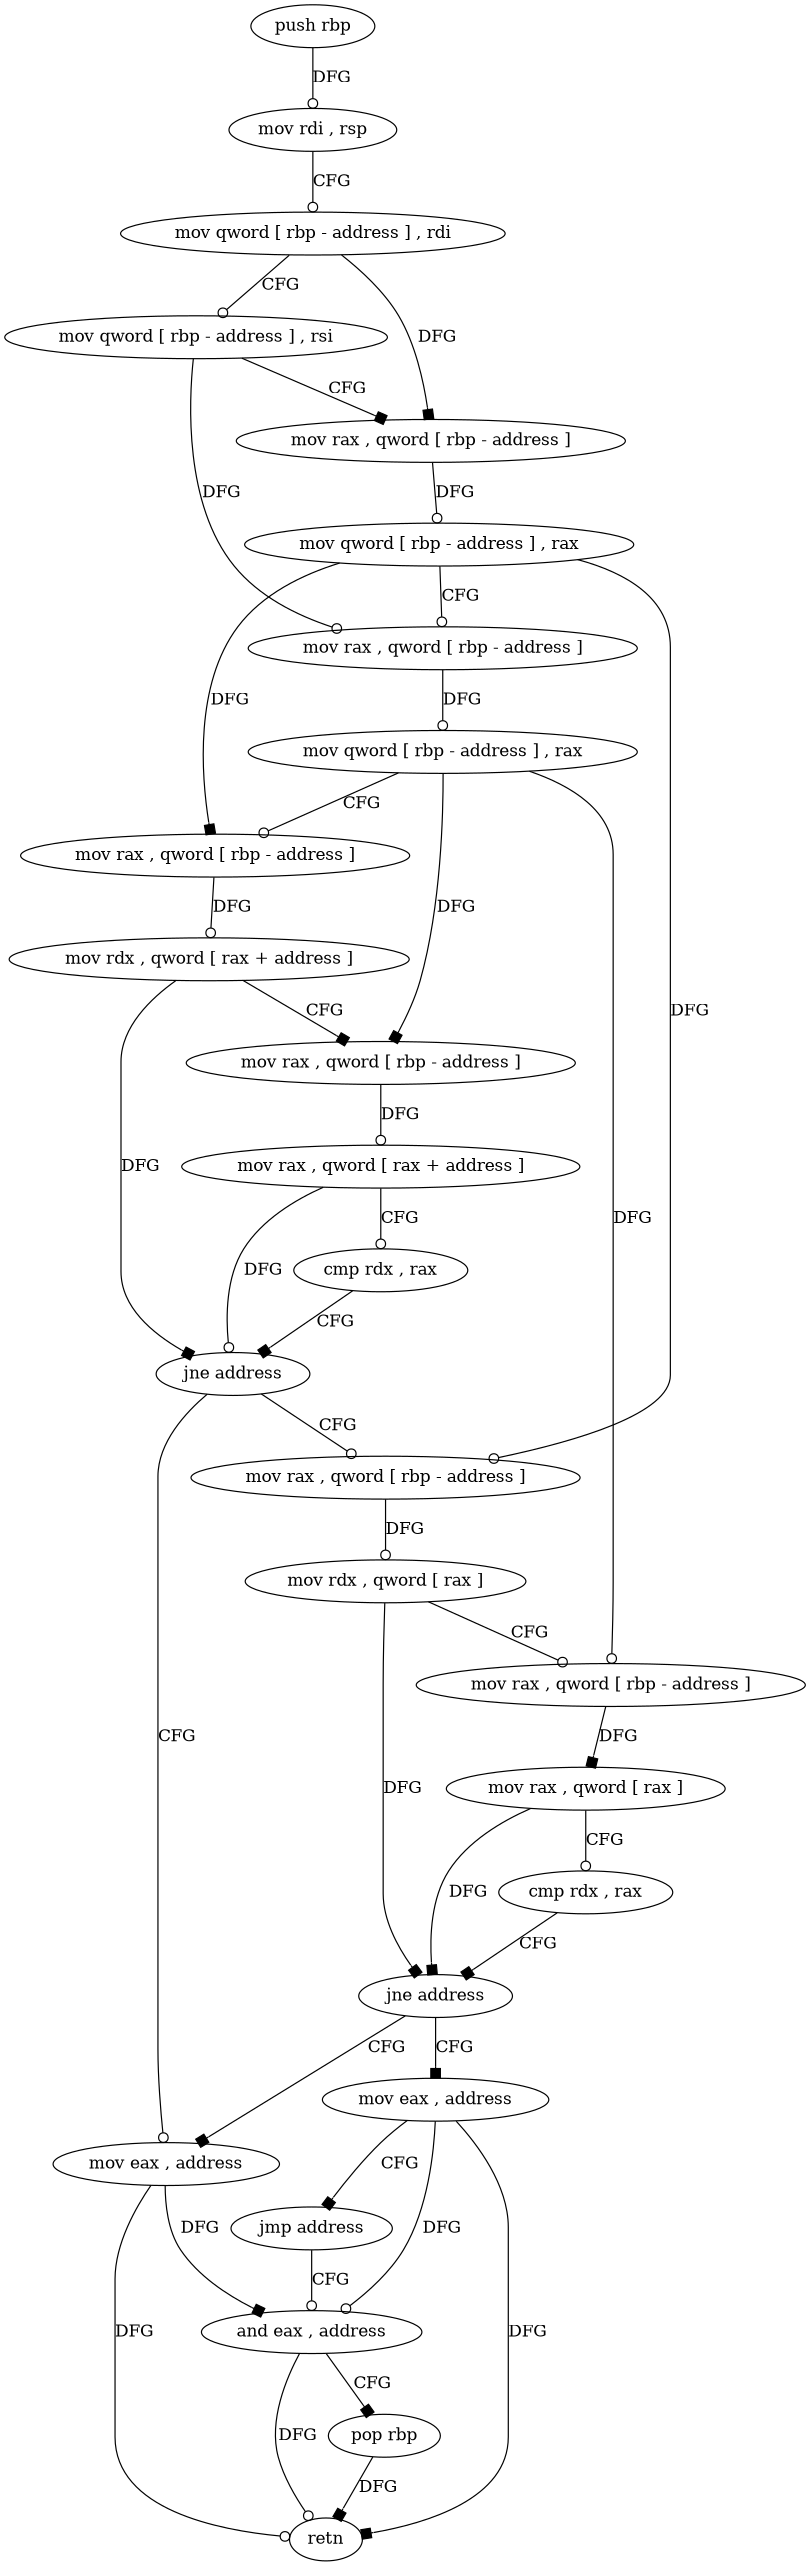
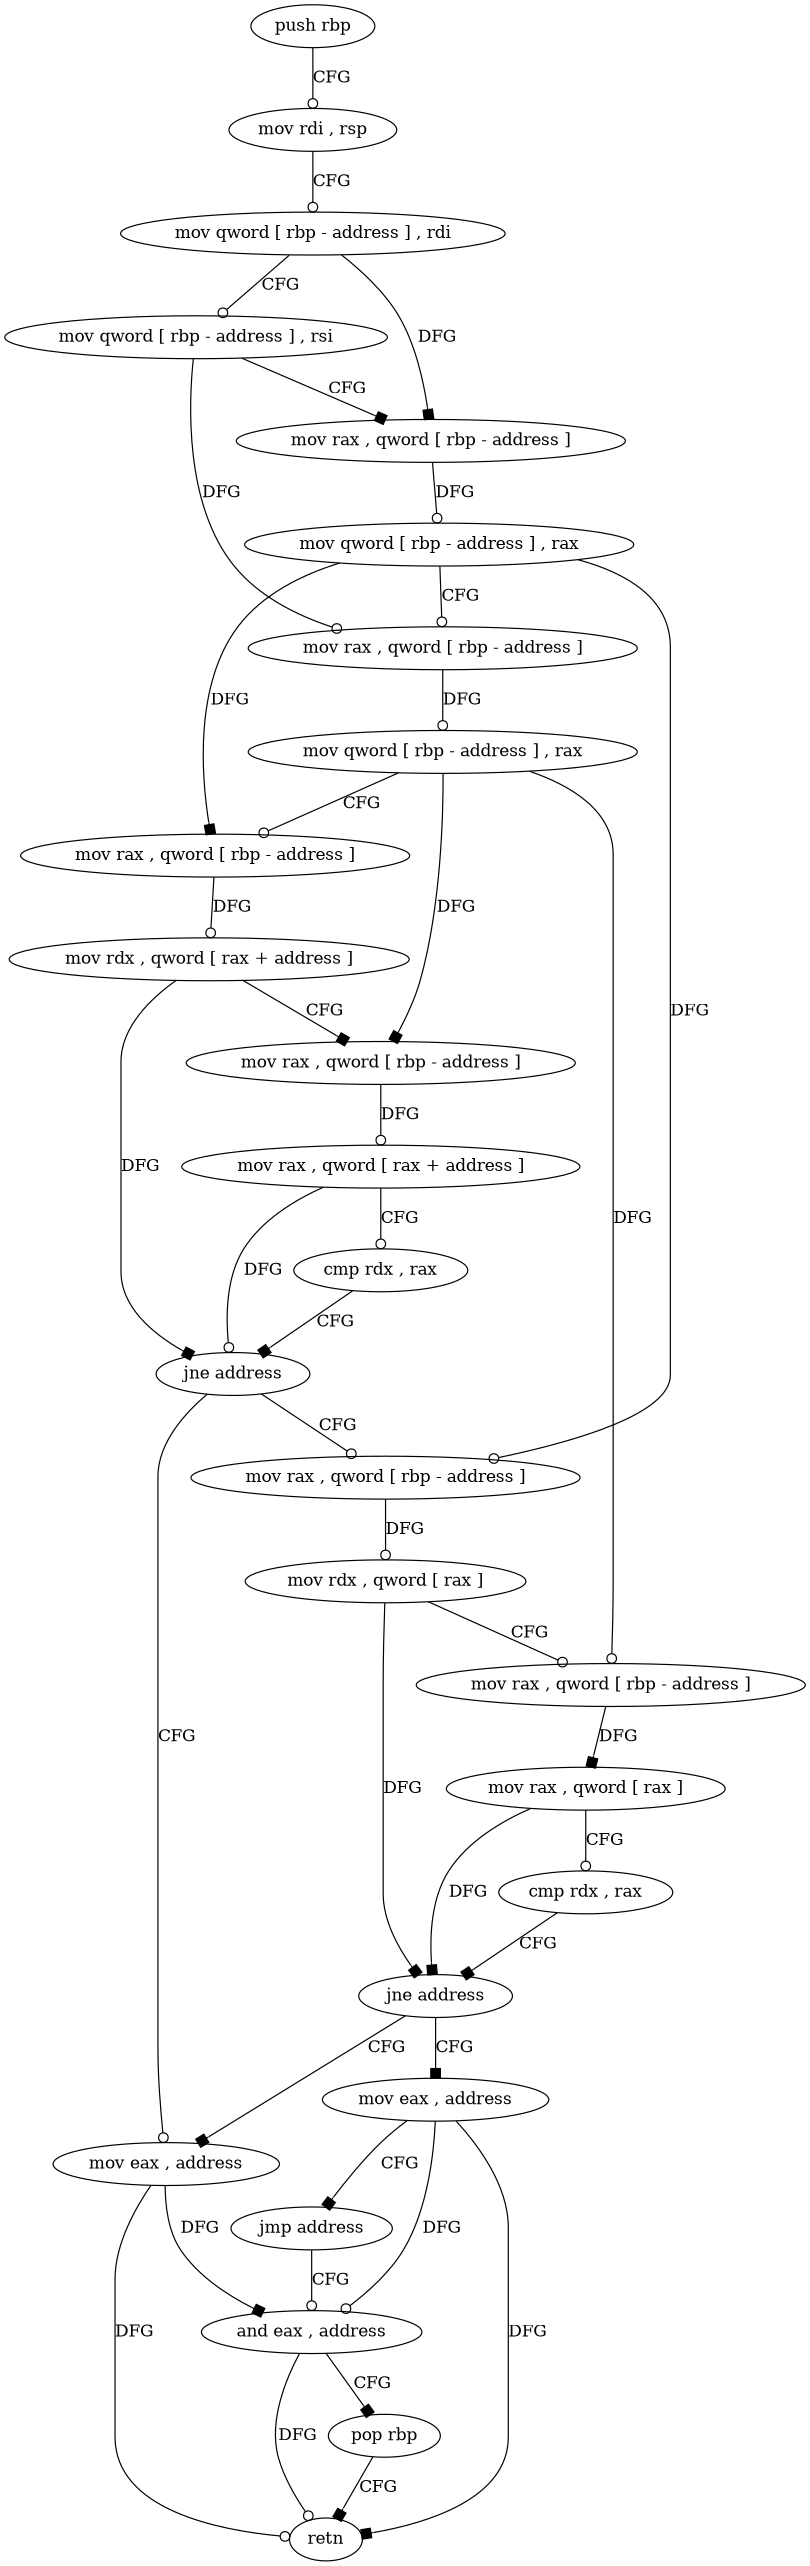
edge "push rbp" -> "mov rdi , rsp": label "DFG" -> "CFG"
edge "pop rbp" -> "retn": label "DFG" -> "CFG"
